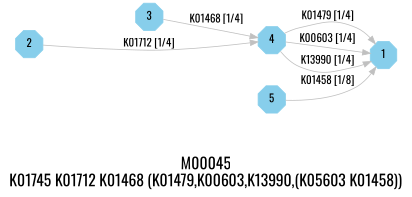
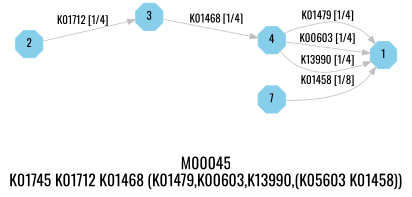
edge "2" -> "4": now "2" -> "3"
node "5": label "5" -> "7"
